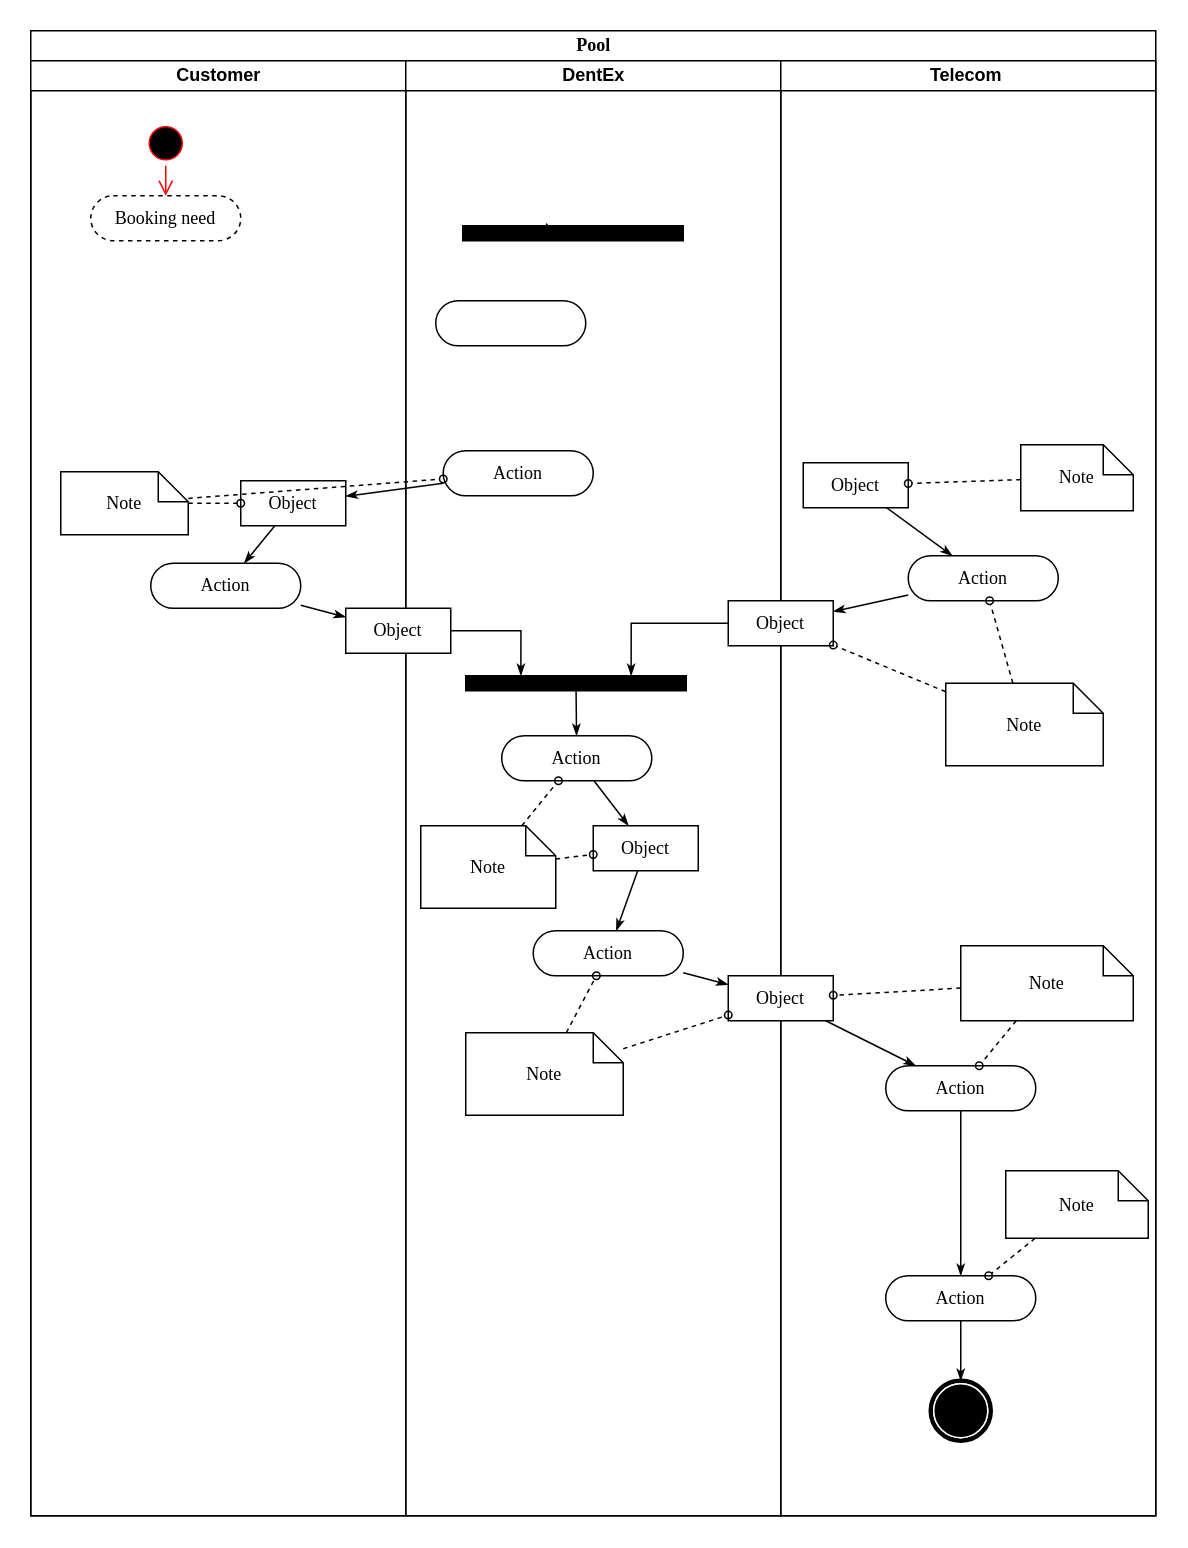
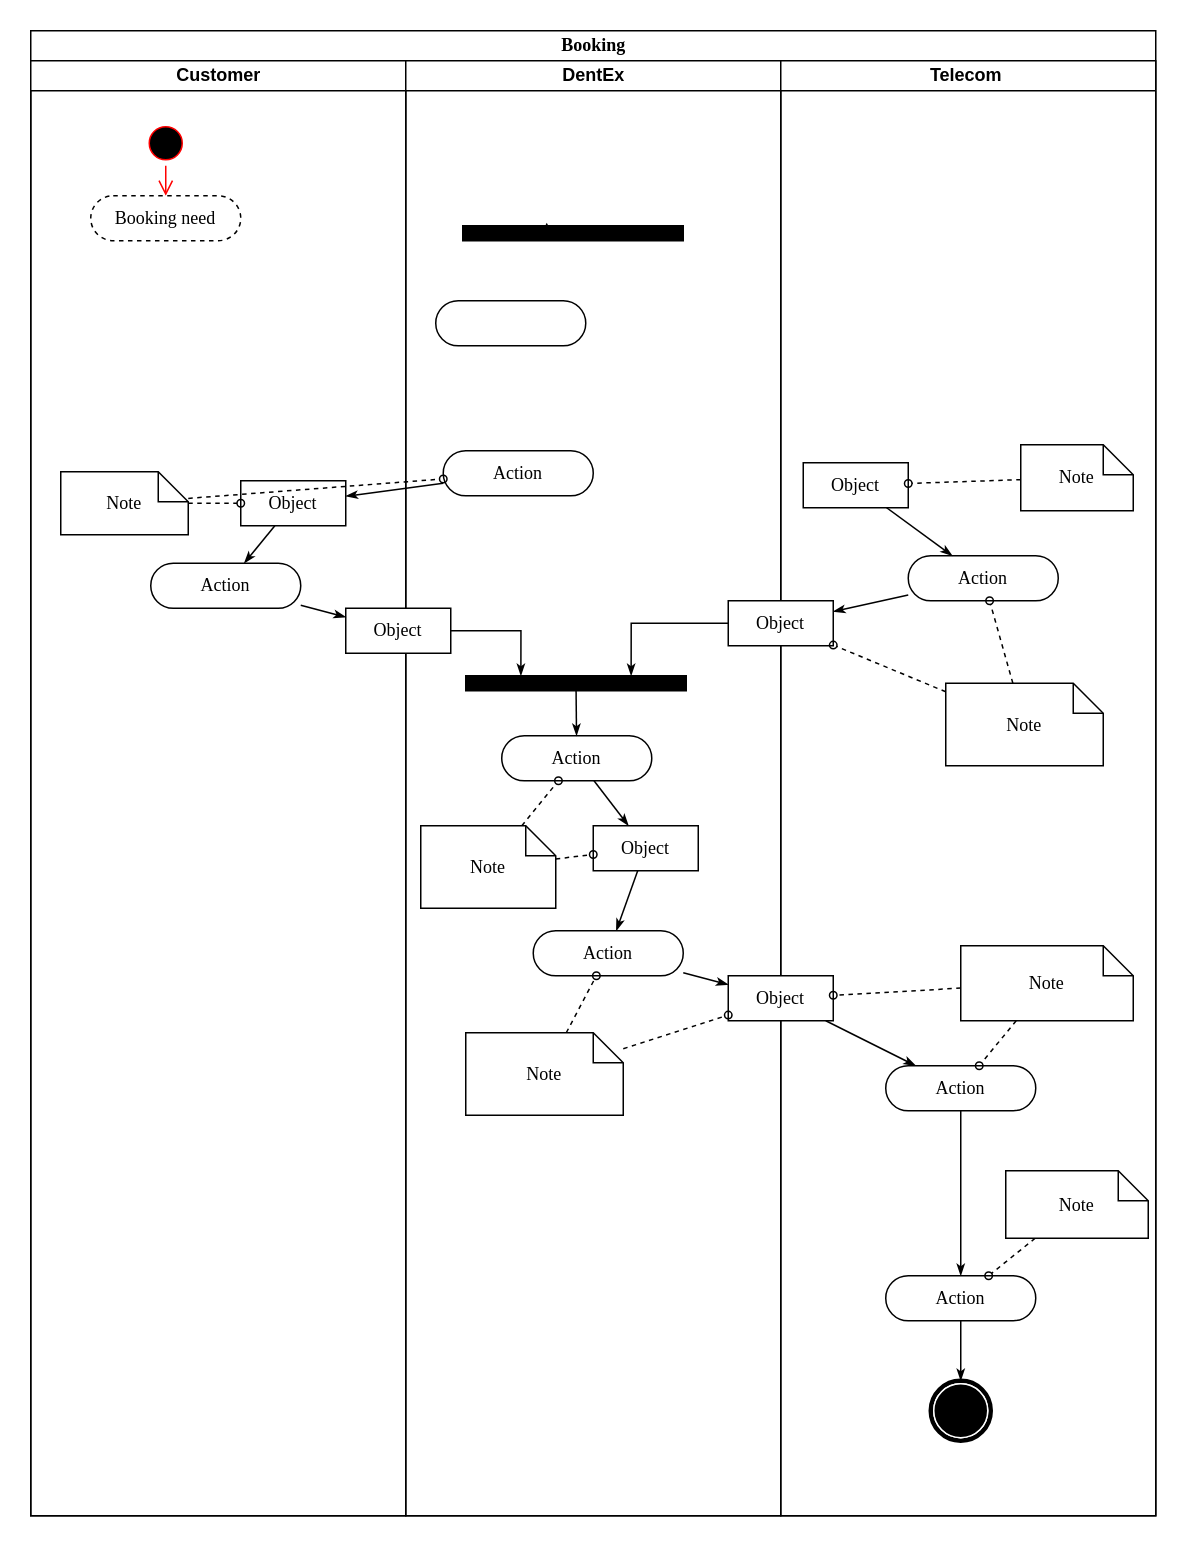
node "Pool": label "Pool" -> "Booking"
